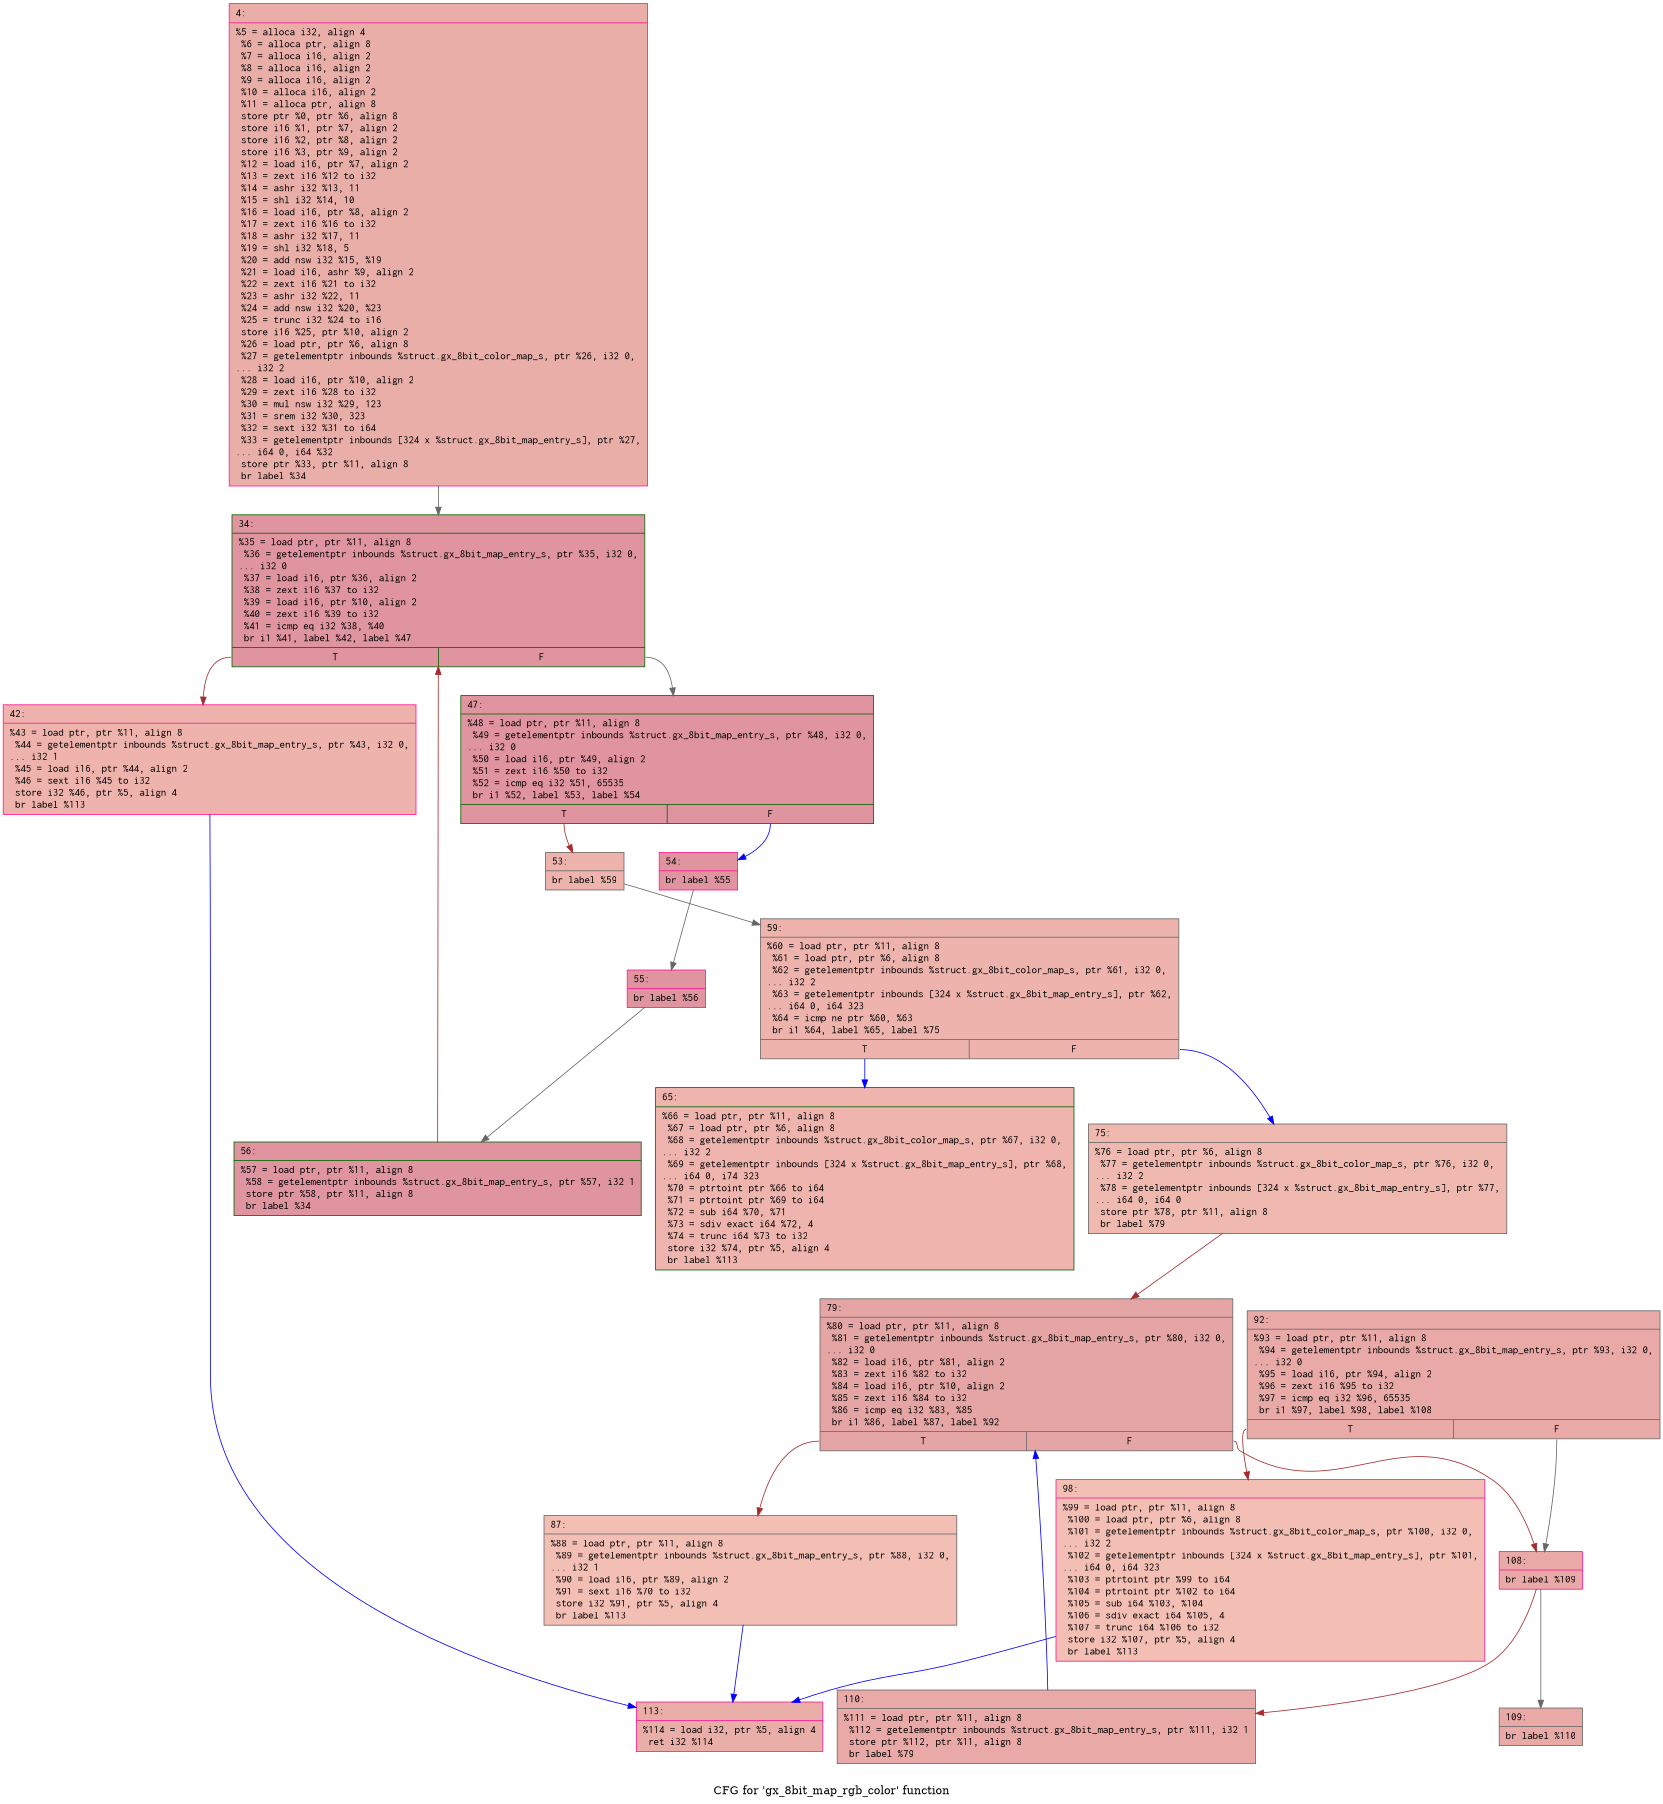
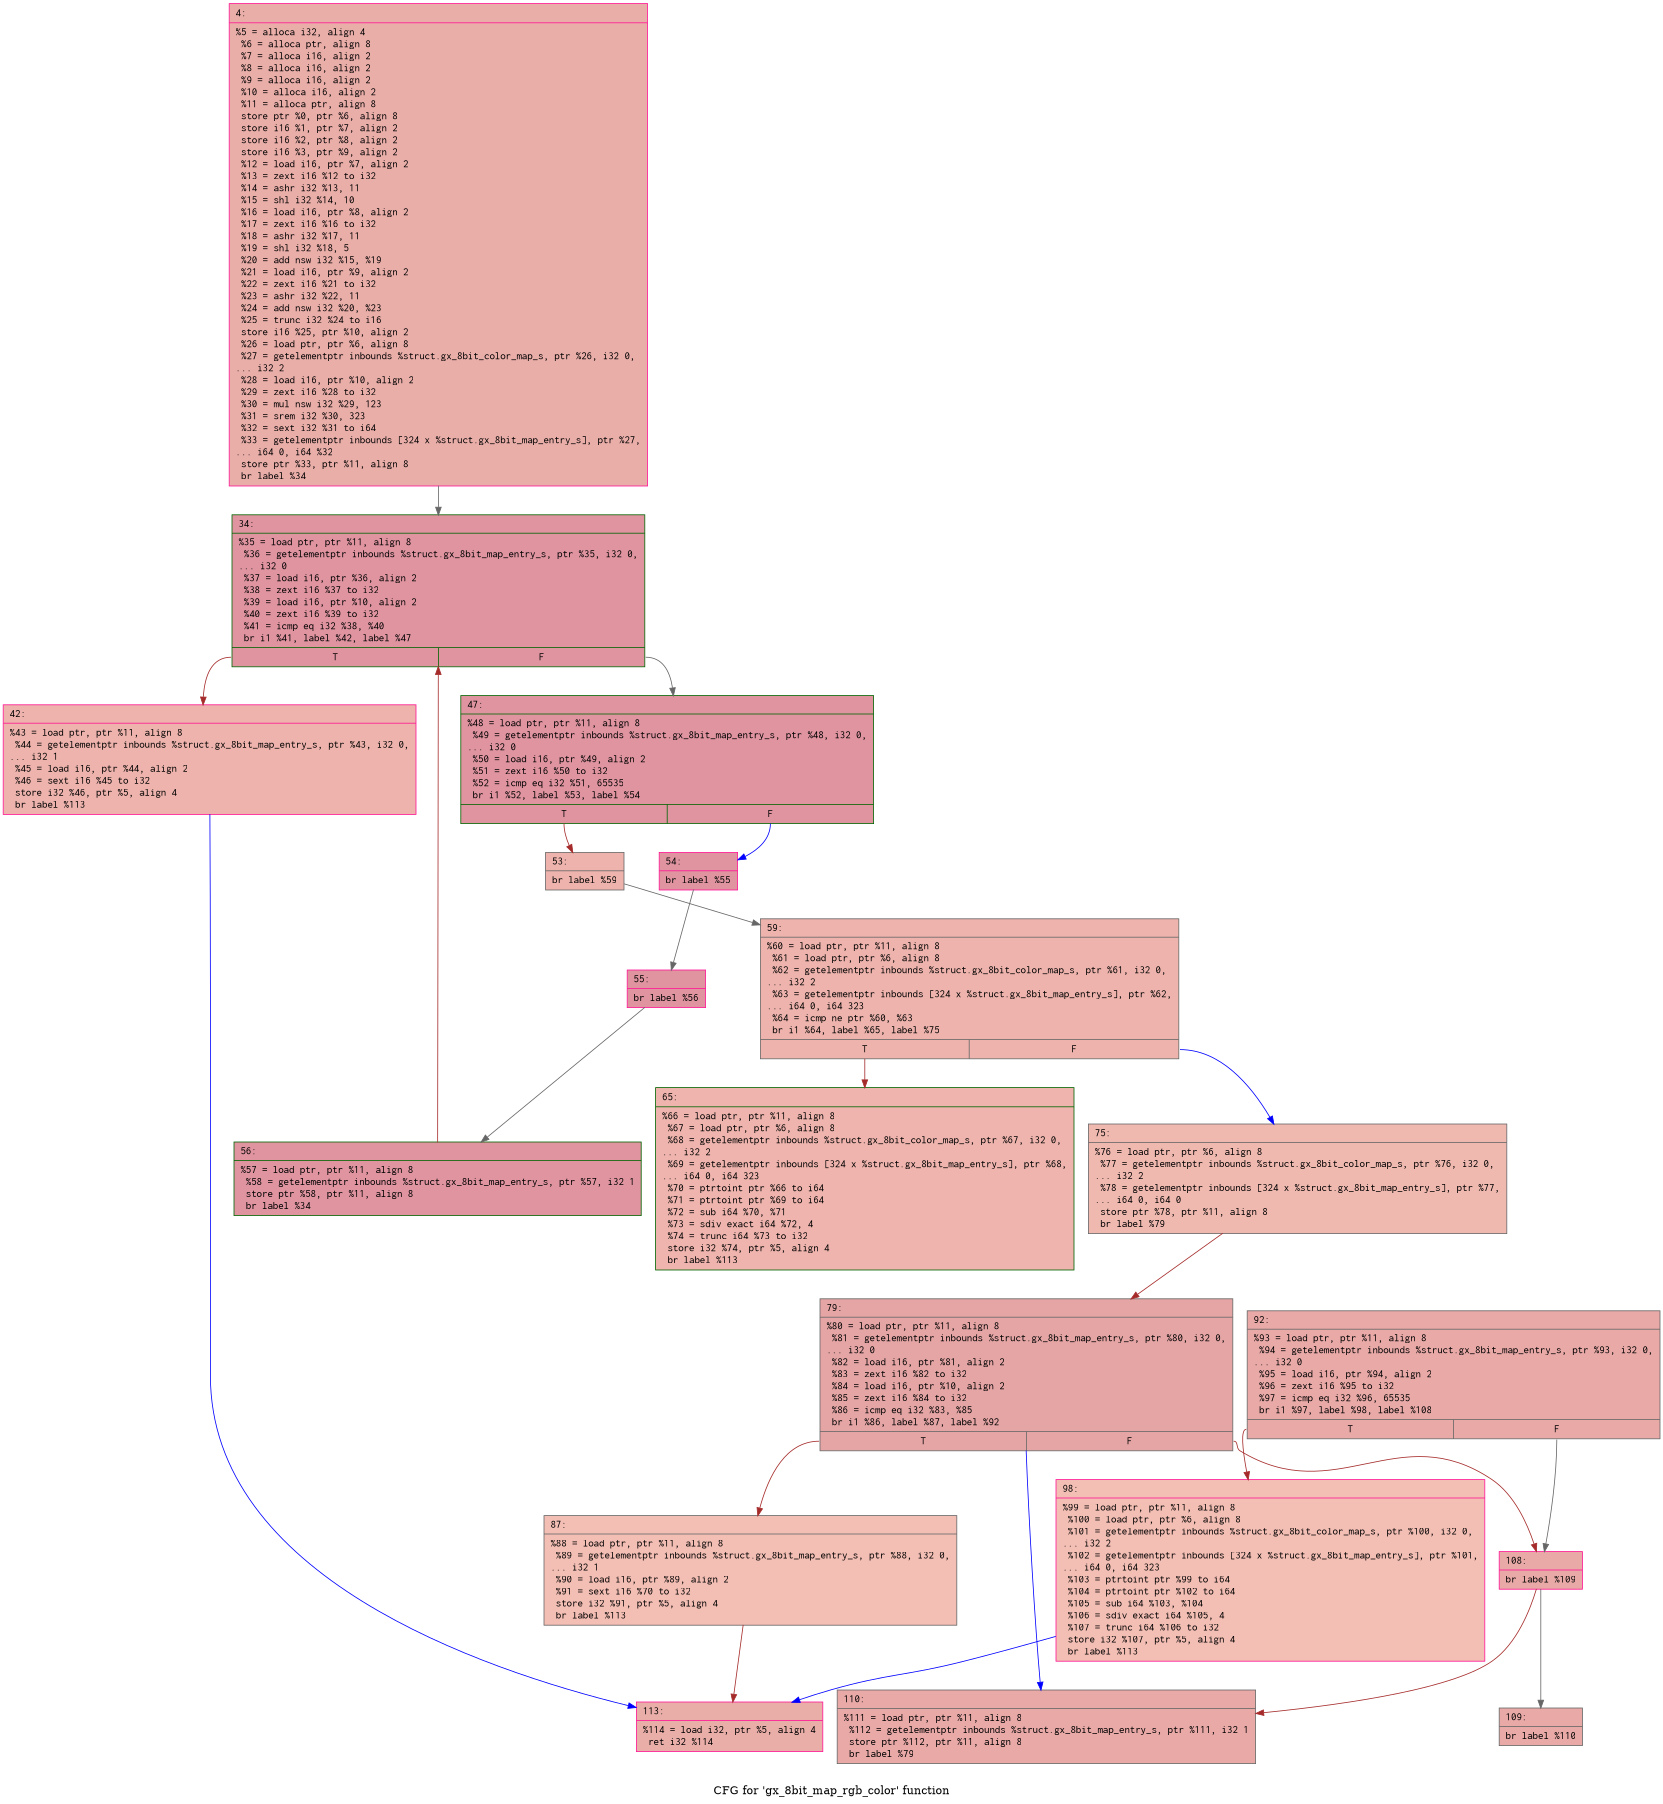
node "4:": text "%21 = load i16, ashr %9, align 2" -> "%21 = load i16, ptr %9, align 2"
edge "59:" -> "65:": color blue -> brown
node "65:": text "... i64 0, i74 323" -> "... i64 0, i64 323"
edge "110:" -> "79:": reversed
edge "87:" -> "113:": color blue -> brown
